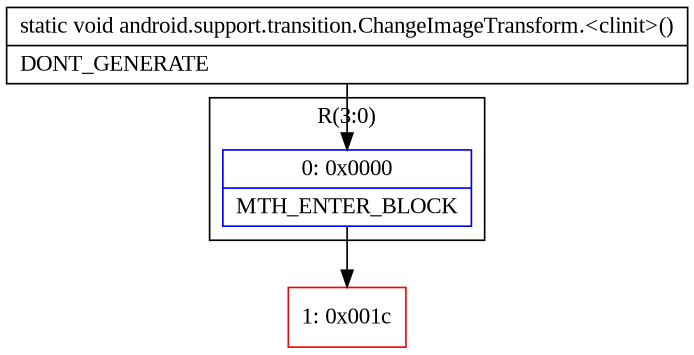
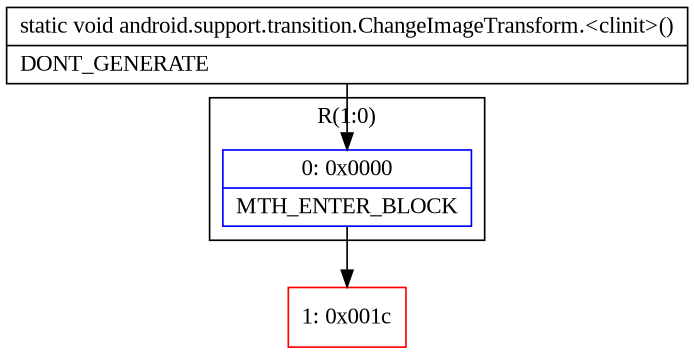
cluster "R(3:0)": label "R(3:0)" -> "R(1:0)"
